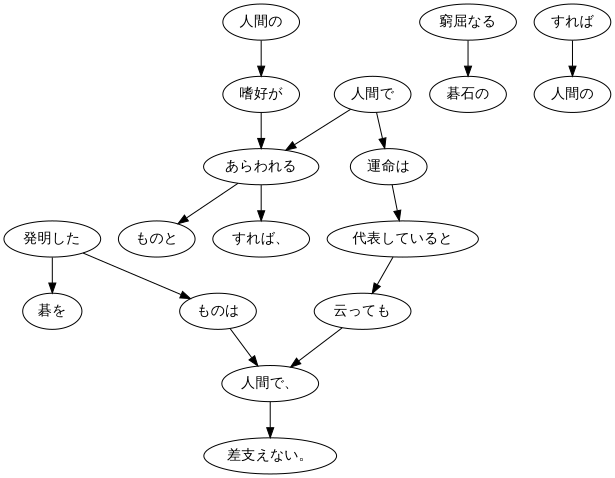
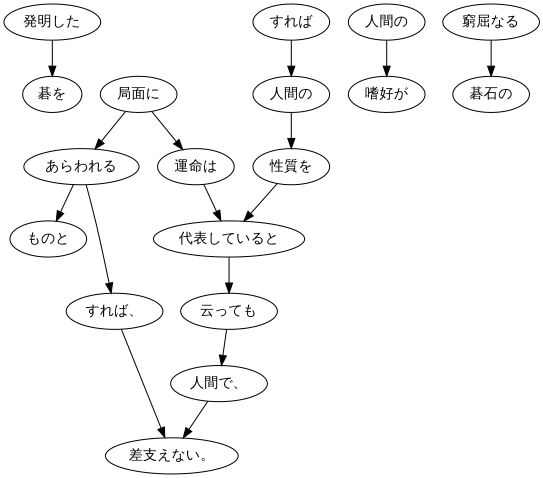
node "人間で": label "人間で" -> "局面に"
edge "嗜好が" -> "あらわれる": removed
node "性質を": added
node "ものは": removed
edge "すれば、" -> "差支えない。": added
